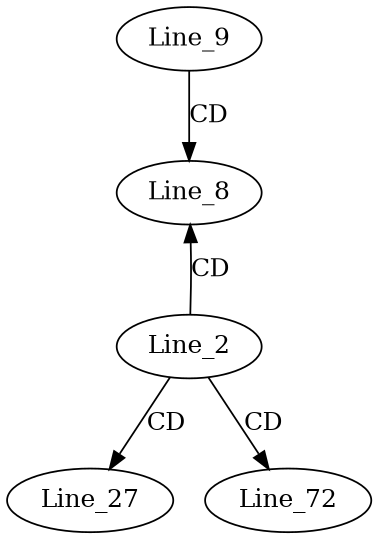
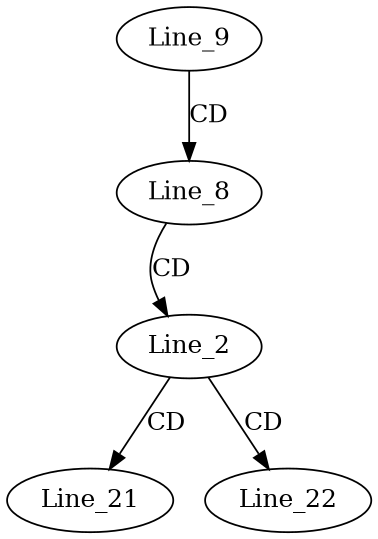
edge "Line_2" -> "Line_8": reversed
node "Line_27": label "Line_27" -> "Line_21"
node "Line_72": label "Line_72" -> "Line_22"
